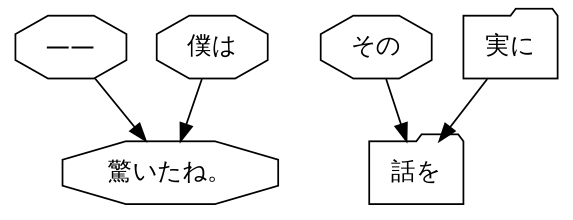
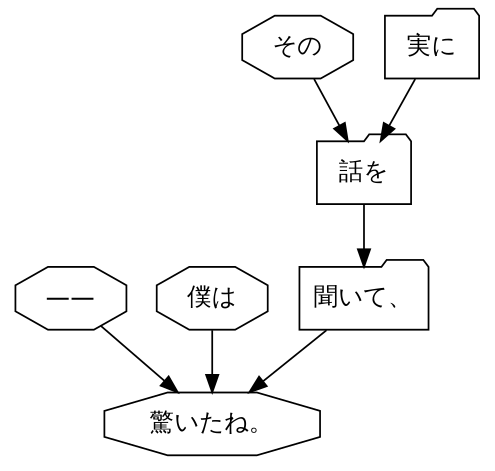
node "聞いて、": added
